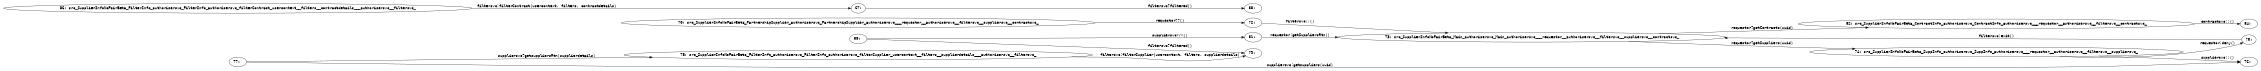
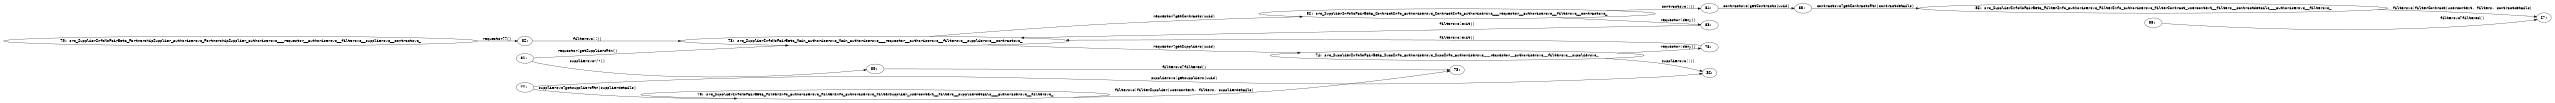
edge "67:" -> "88:": reversed
node "85:": added
node "72:": label "72:" -> "82:"
node "83:": added
edge "80:" -> "81:": reversed
node "78:": label "78:" -> "75:"
node "79:": label "79:" -> "73:"
node "76:": label "76:" -> "36:"
